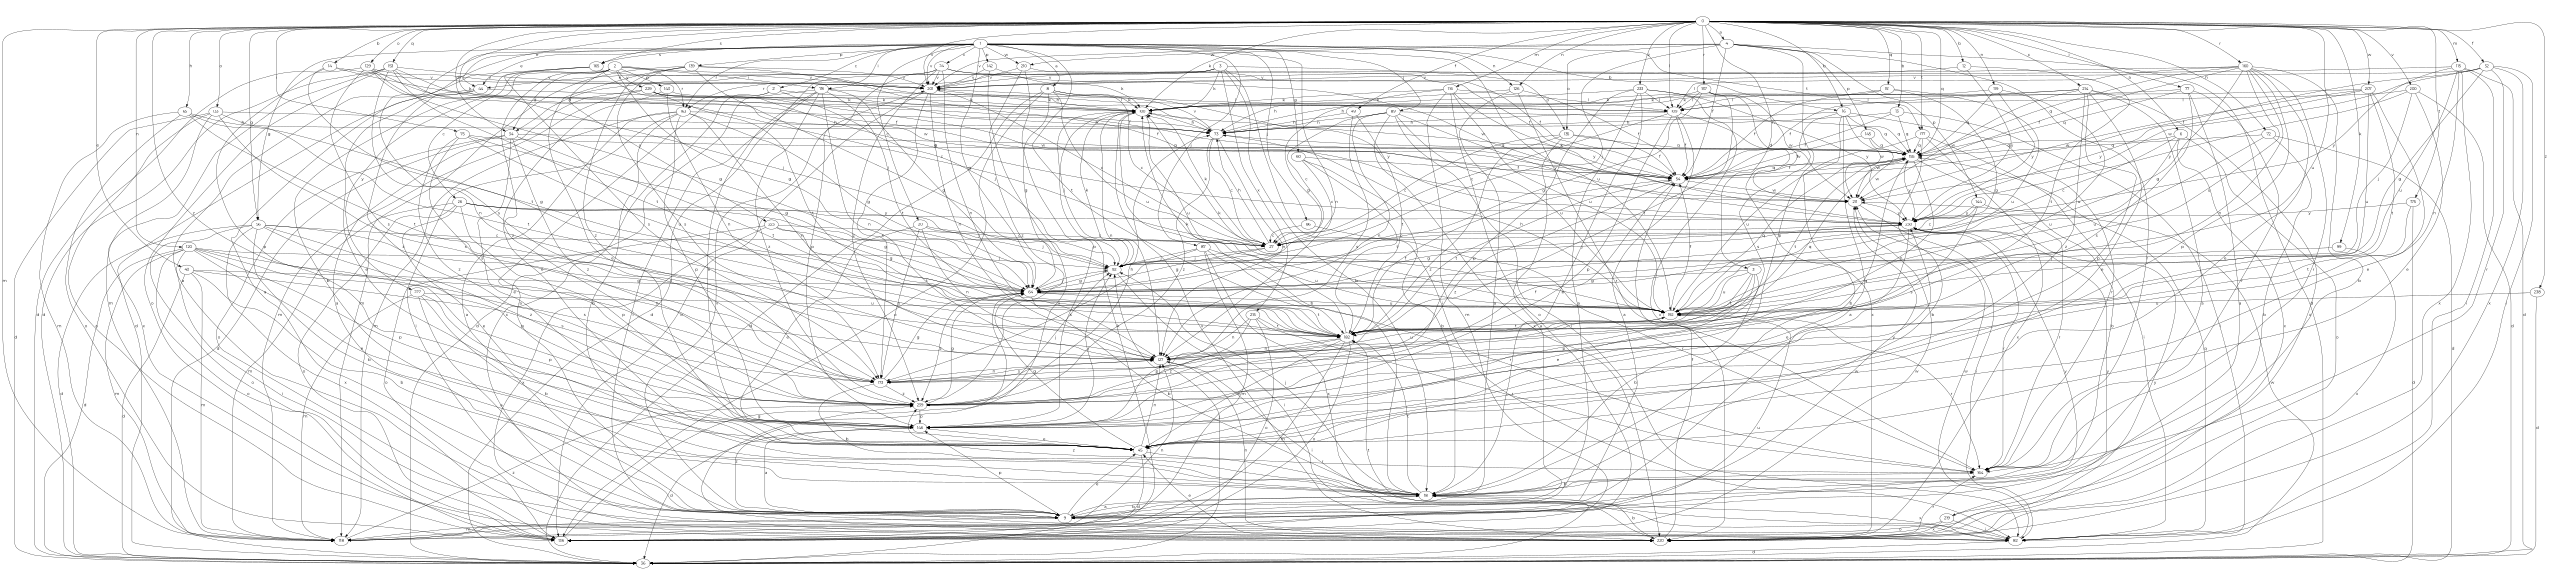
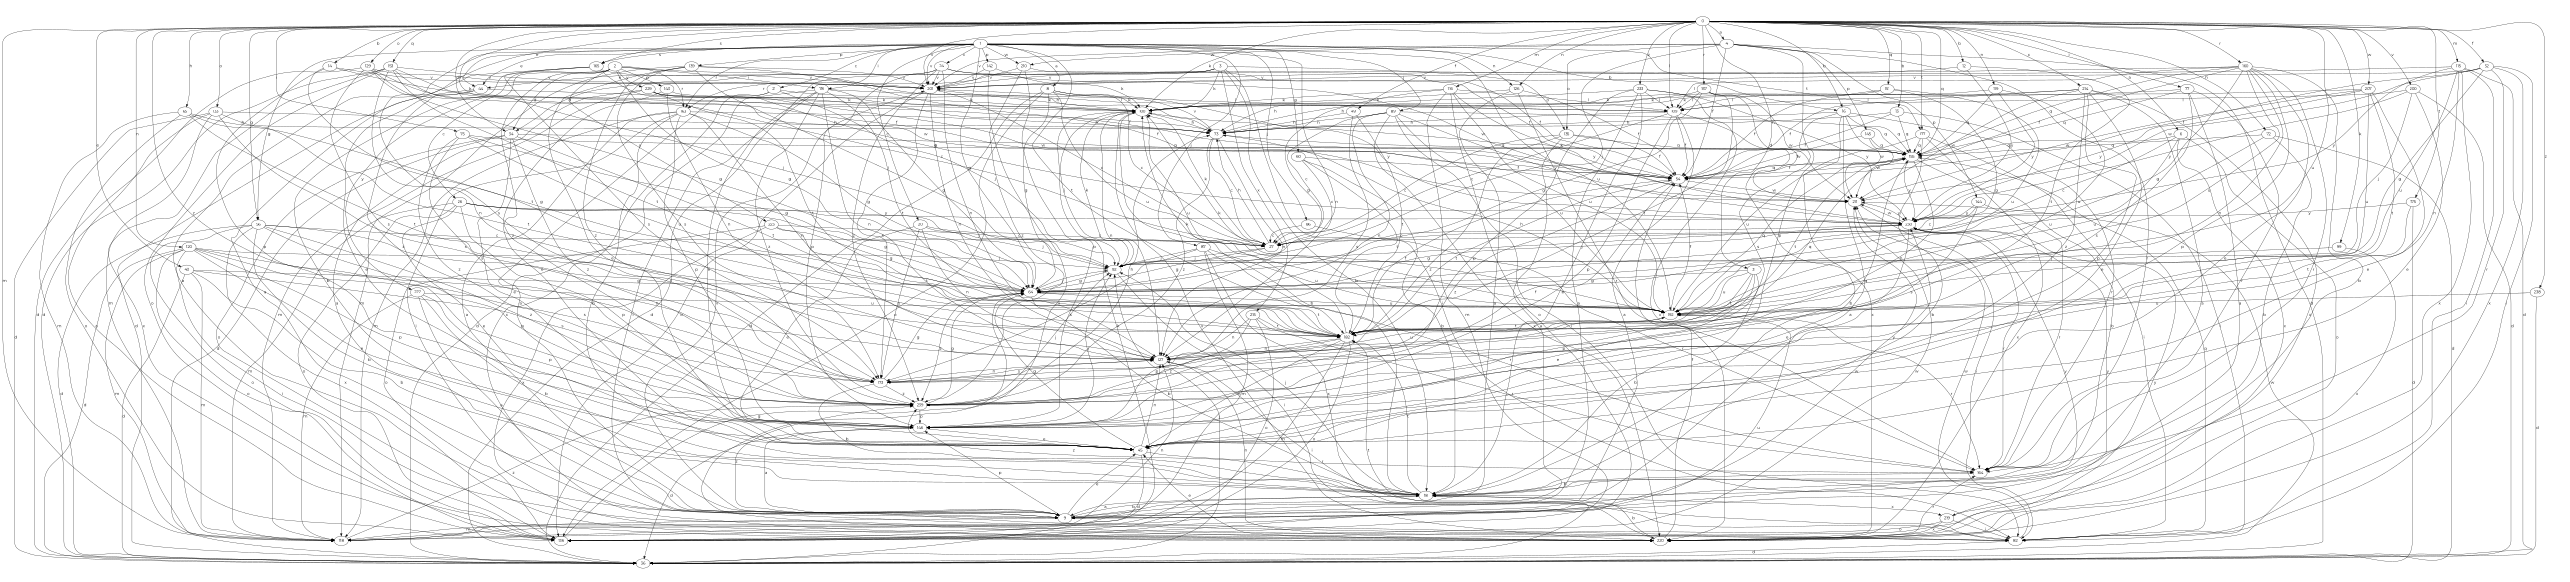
edge "155" -> "211": now "230" -> "211"
edge "18" -> "82": now "18" -> "219"
